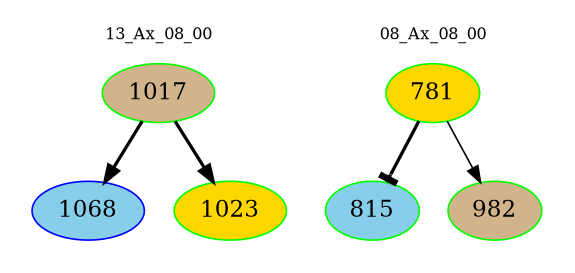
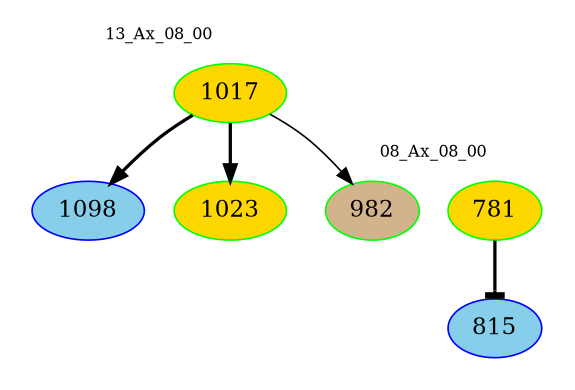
node "1017": fillcolor tan -> gold
edge "781" -> "982": now "1017" -> "982"
node "1068": label "1068" -> "1098"
node "815": color green -> blue
